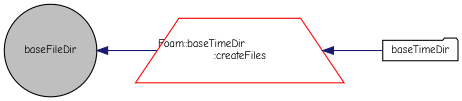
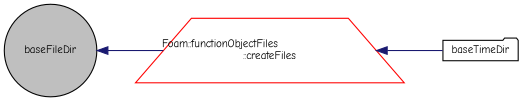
node "Foam::baseTimeDir ::createFiles": label "Foam::baseTimeDir ::createFiles" -> "Foam::functionObjectFiles ::createFiles"
